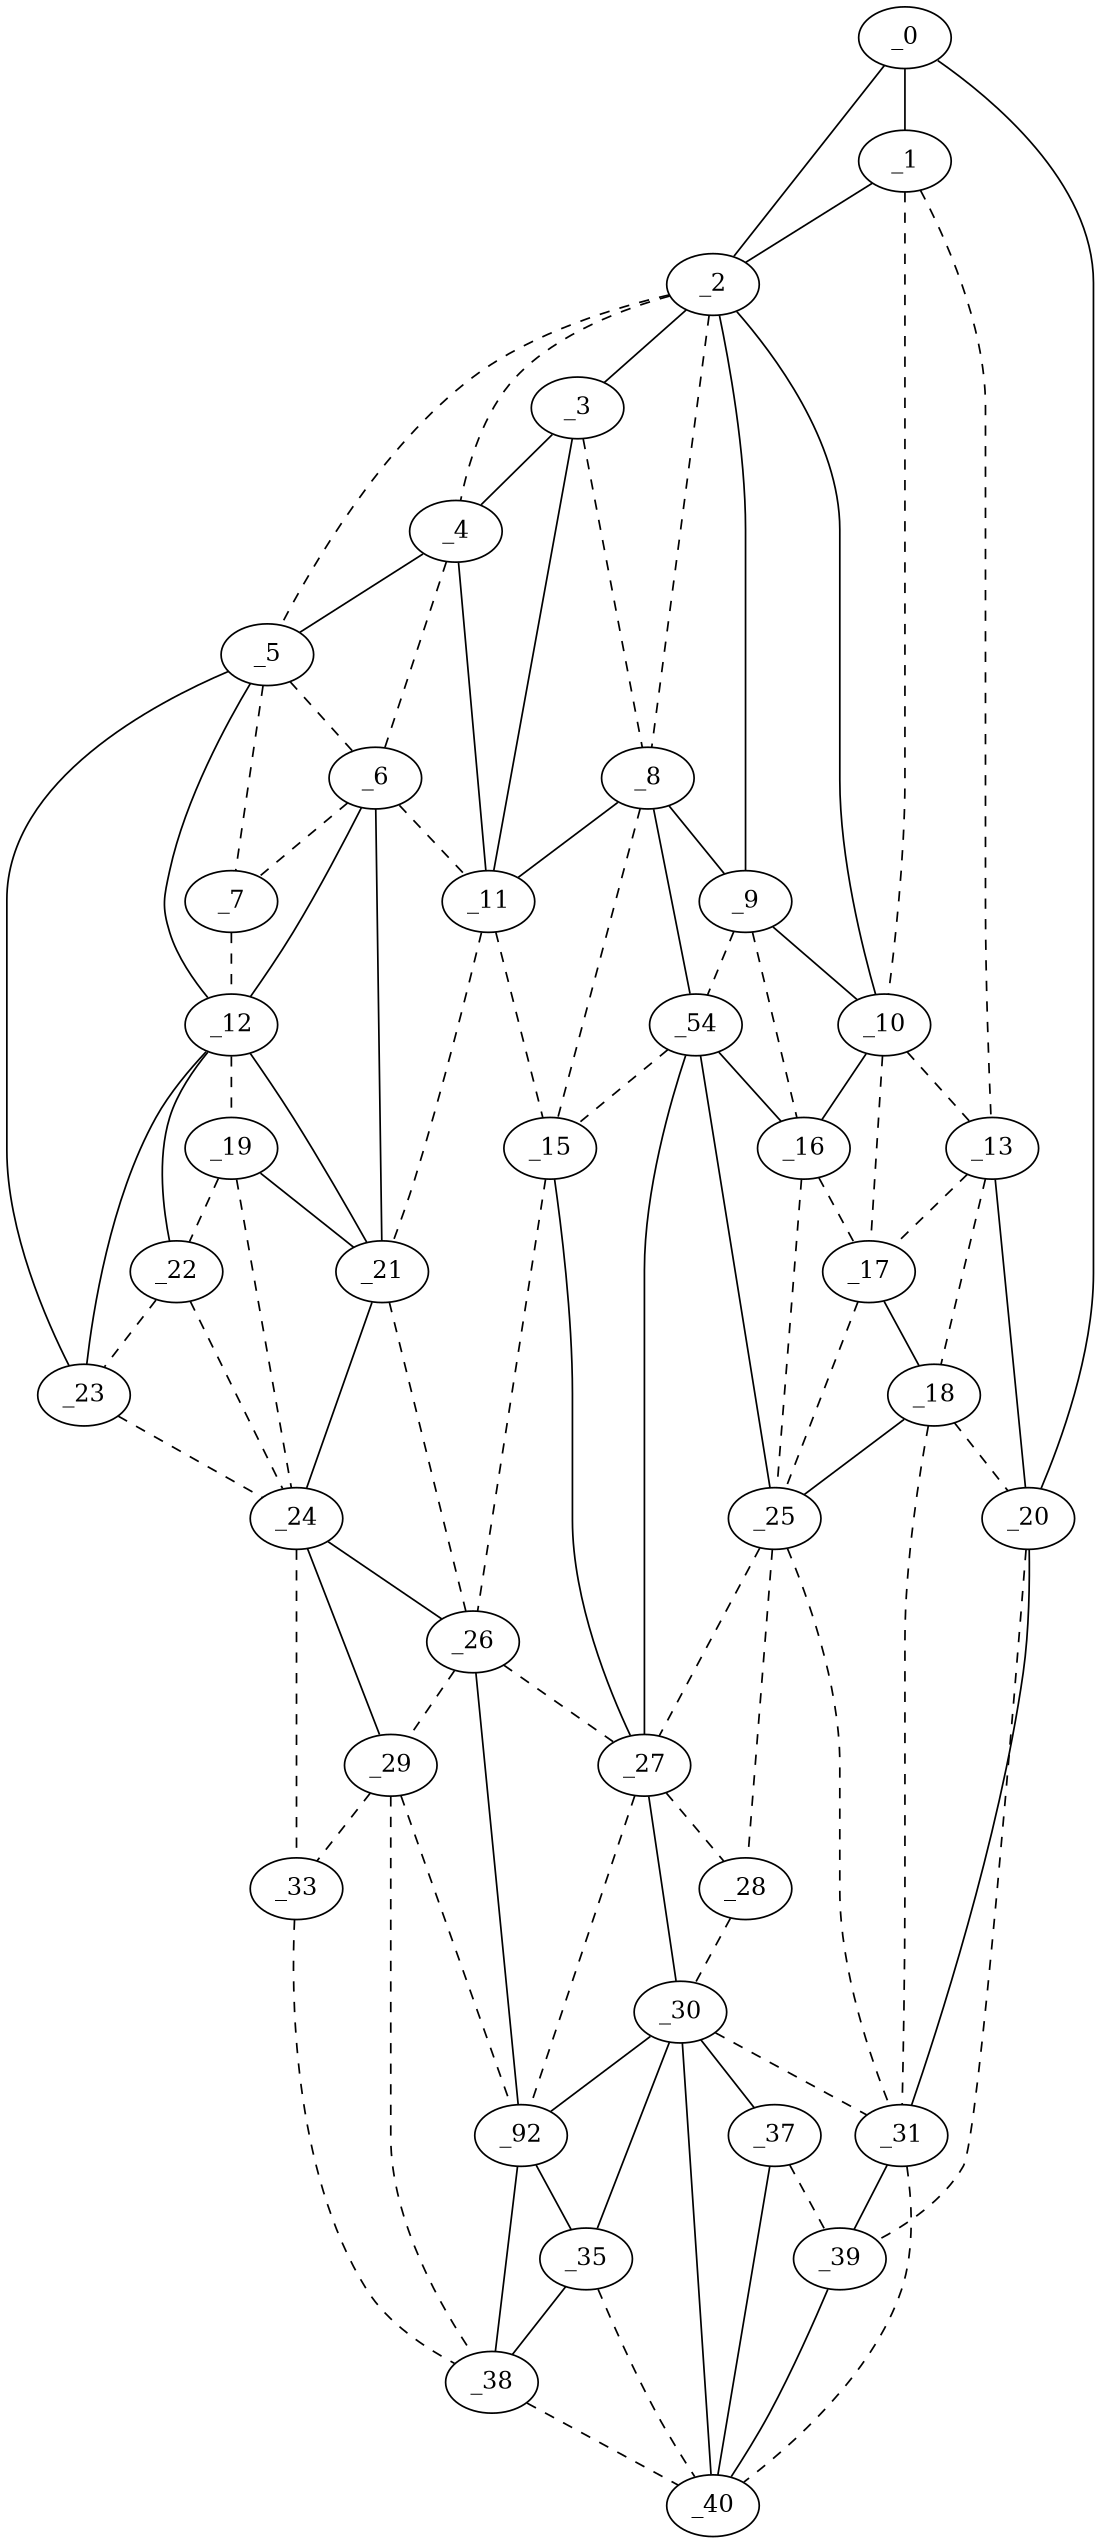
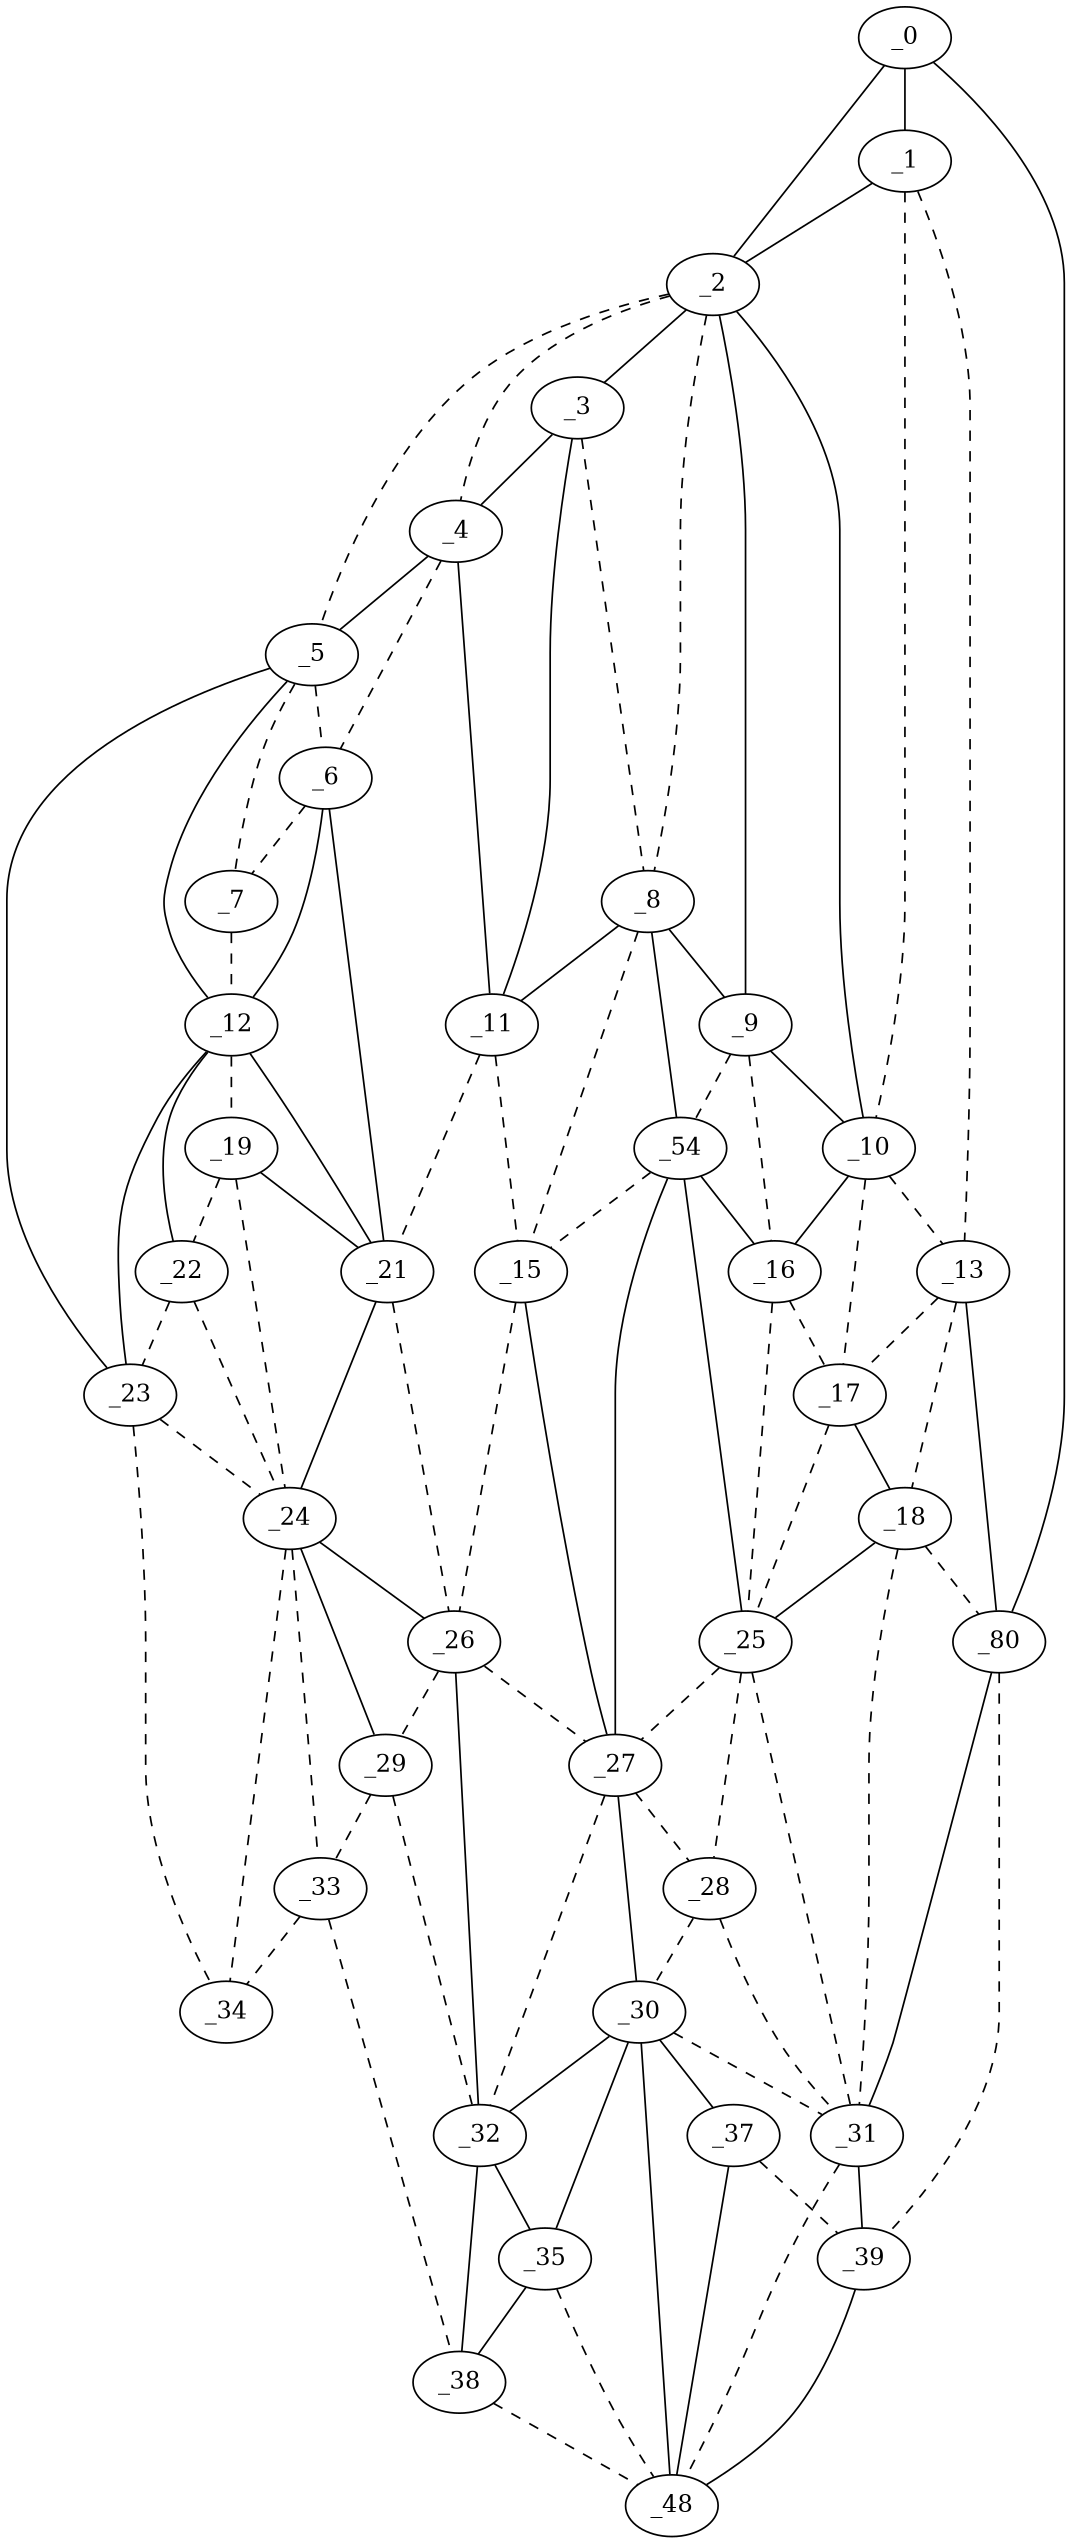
edge "_6" -- "_11": removed
node "_20": label "_20" -> "_80"
node "_34": added
edge "_28" -- "_31": added
edge "_29" -- "_38": removed
node "_92": label "_92" -> "_32"
node "_40": label "_40" -> "_48"
